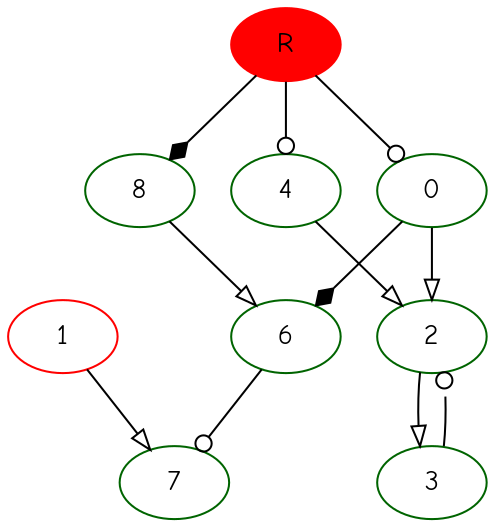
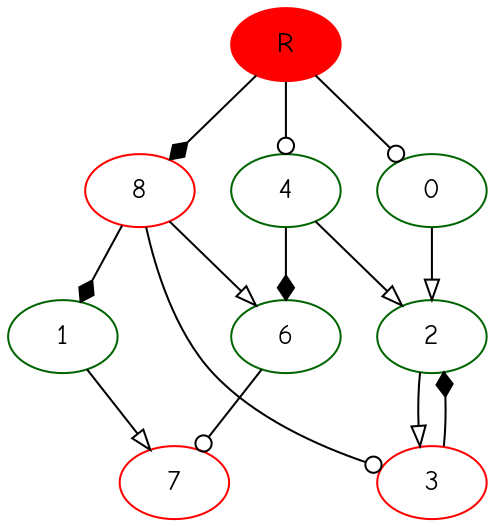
node "8": color darkgreen -> red
edge "8" -> "1": added
edge "0" -> "6": now "4" -> "6"
node "1": color red -> darkgreen
edge "8" -> "3": added
edge "3" -> "2": arrowhead odot -> diamond
node "7": color darkgreen -> red
node "3": color darkgreen -> red
